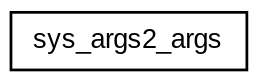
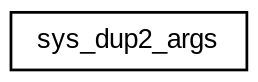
node "sys_args2_args": label "sys_args2_args" -> "sys_dup2_args"
